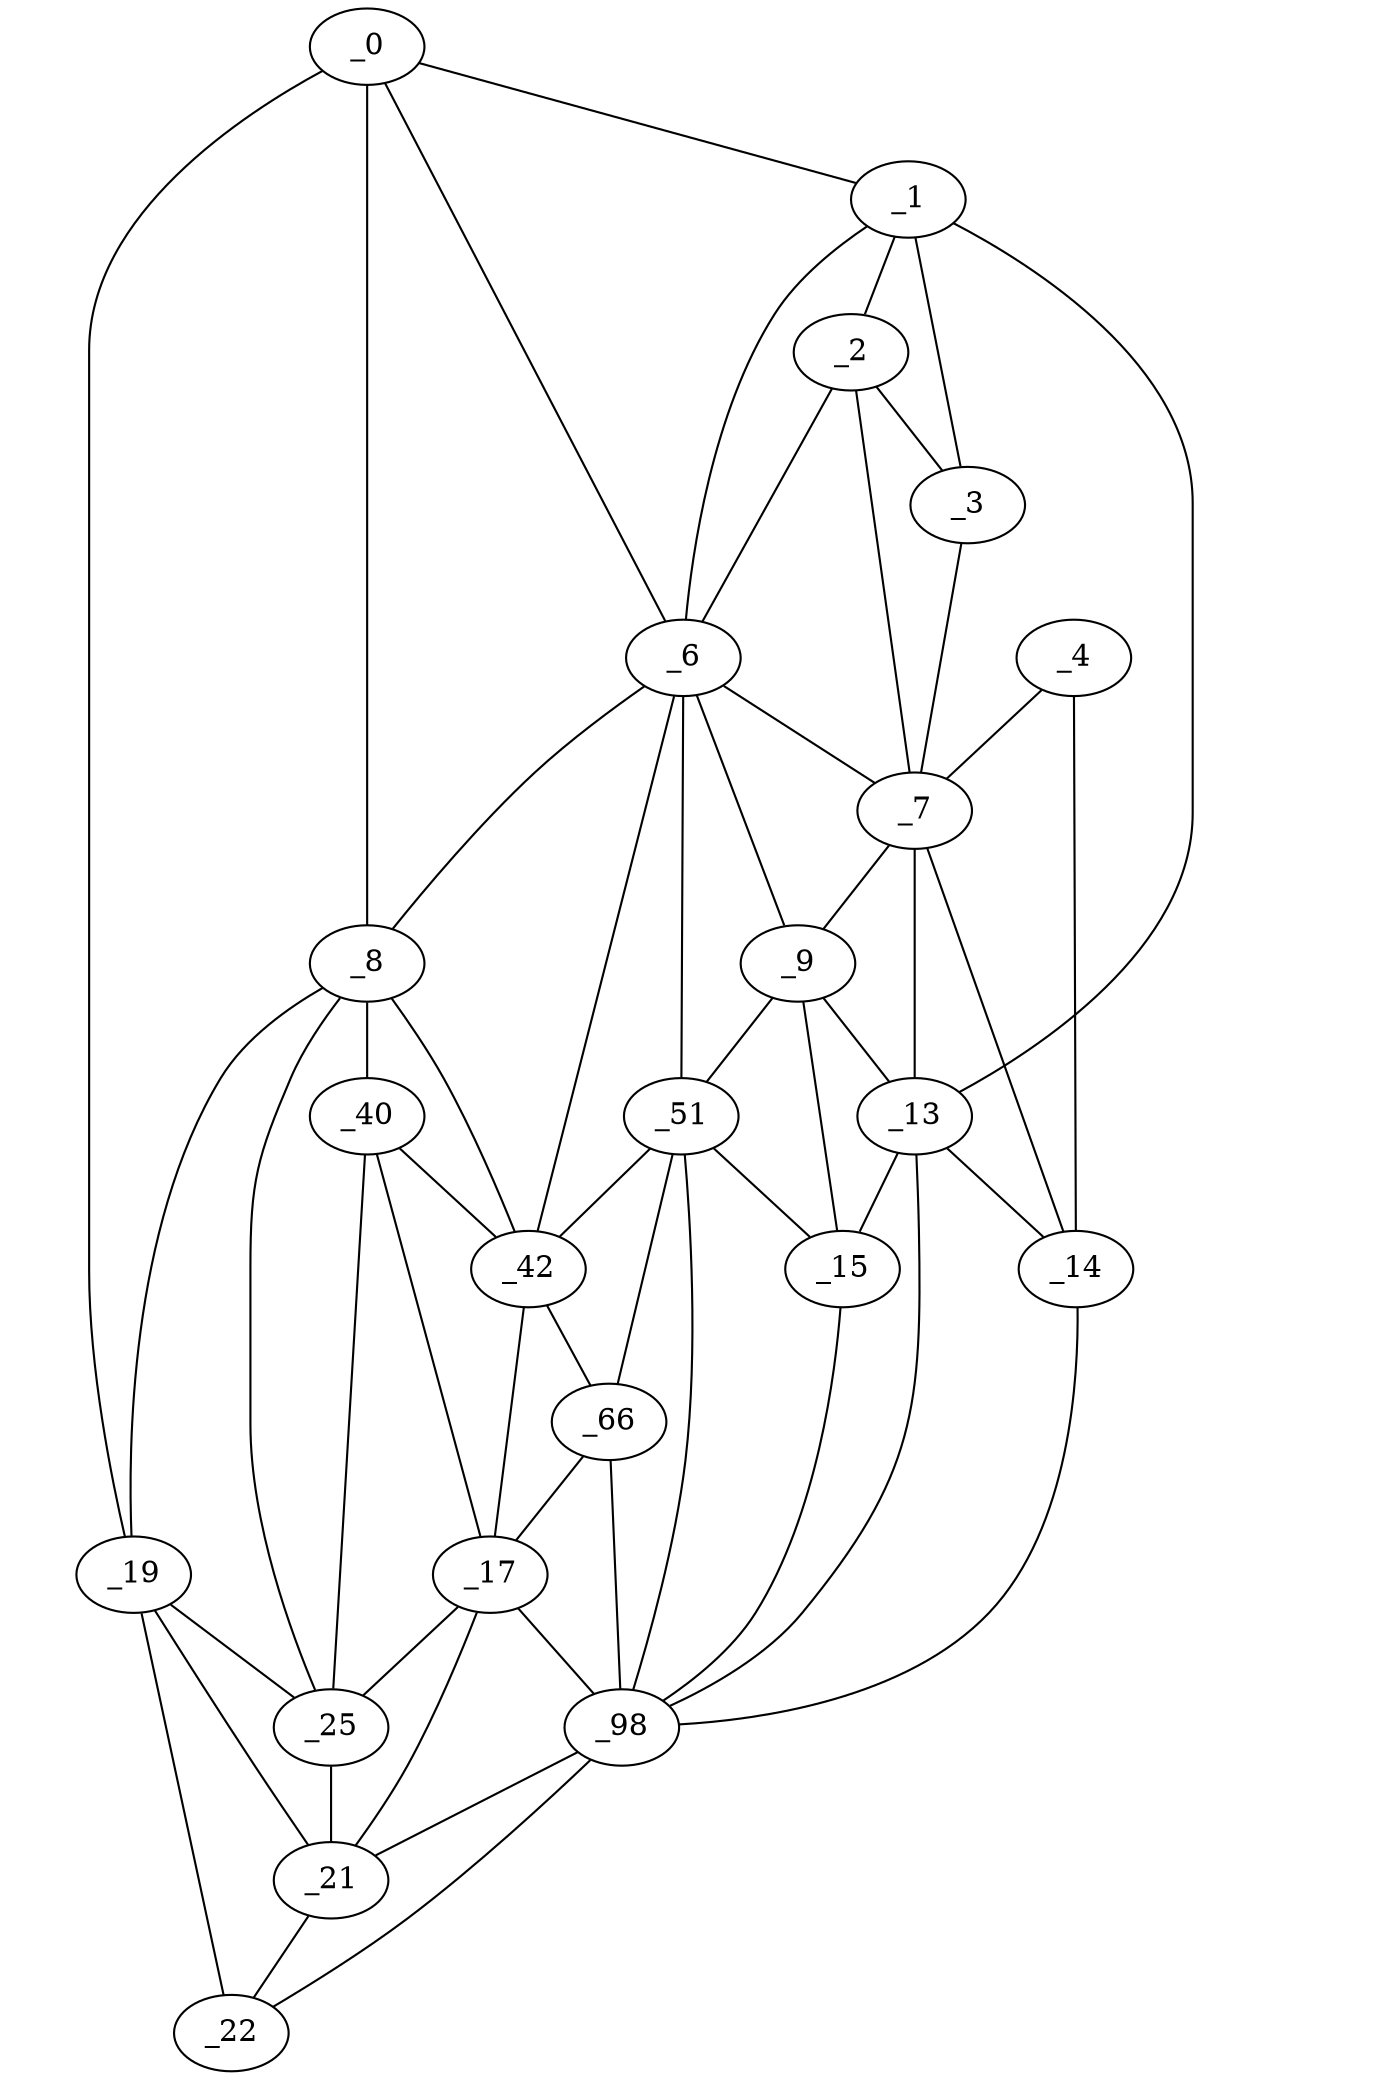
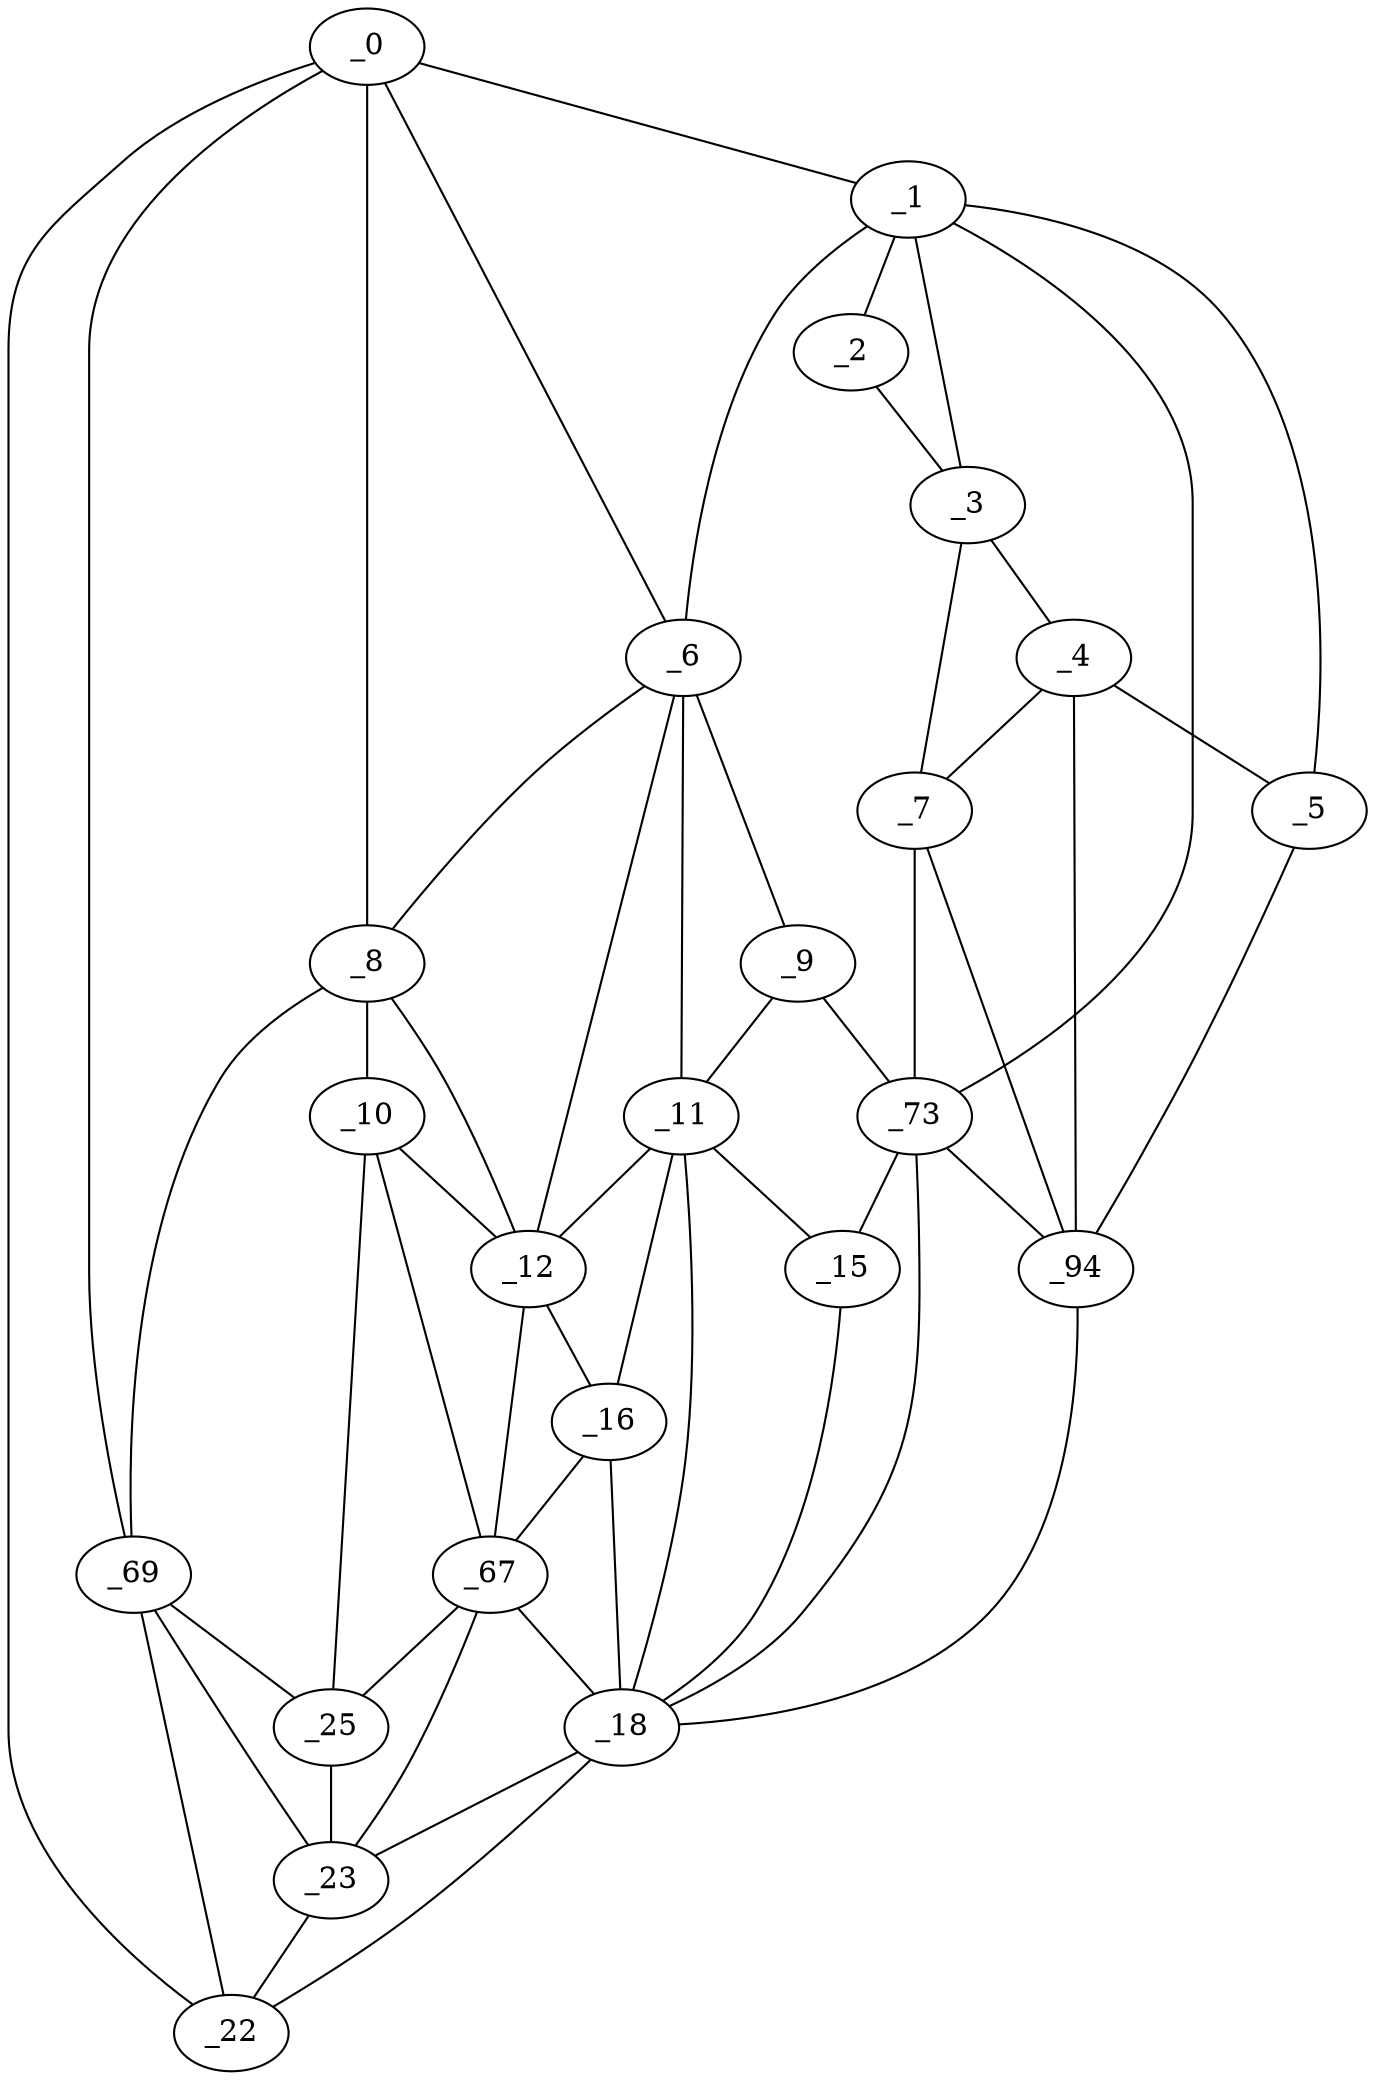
edge "_2" -- "_6": removed
edge "_2" -- "_7": removed
edge "_3" -- "_4": added
edge "_6" -- "_7": removed
node "_5": added
edge "_7" -- "_9": removed
edge "_0" -- "_22": added
node "_40": label "_40" -> "_10"
node "_51": label "_51" -> "_11"
edge "_9" -- "_15": removed
node "_13": label "_13" -> "_73"
node "_42": label "_42" -> "_12"
node "_14": label "_14" -> "_94"
edge "_8" -- "_25": removed
node "_66": label "_66" -> "_16"
node "_19": label "_19" -> "_69"
node "_17": label "_17" -> "_67"
node "_98": label "_98" -> "_18"
node "_21": label "_21" -> "_23"
